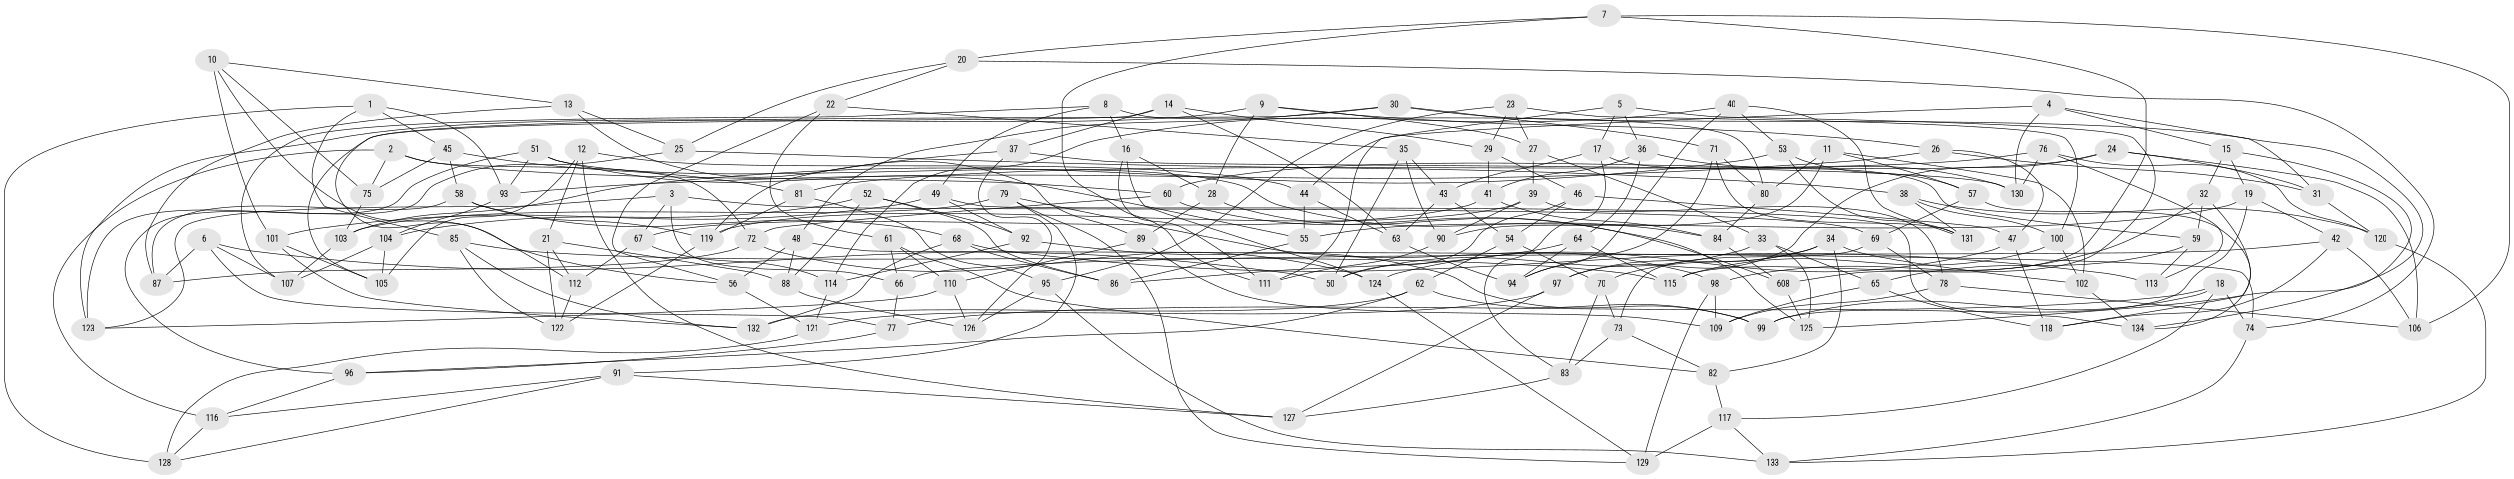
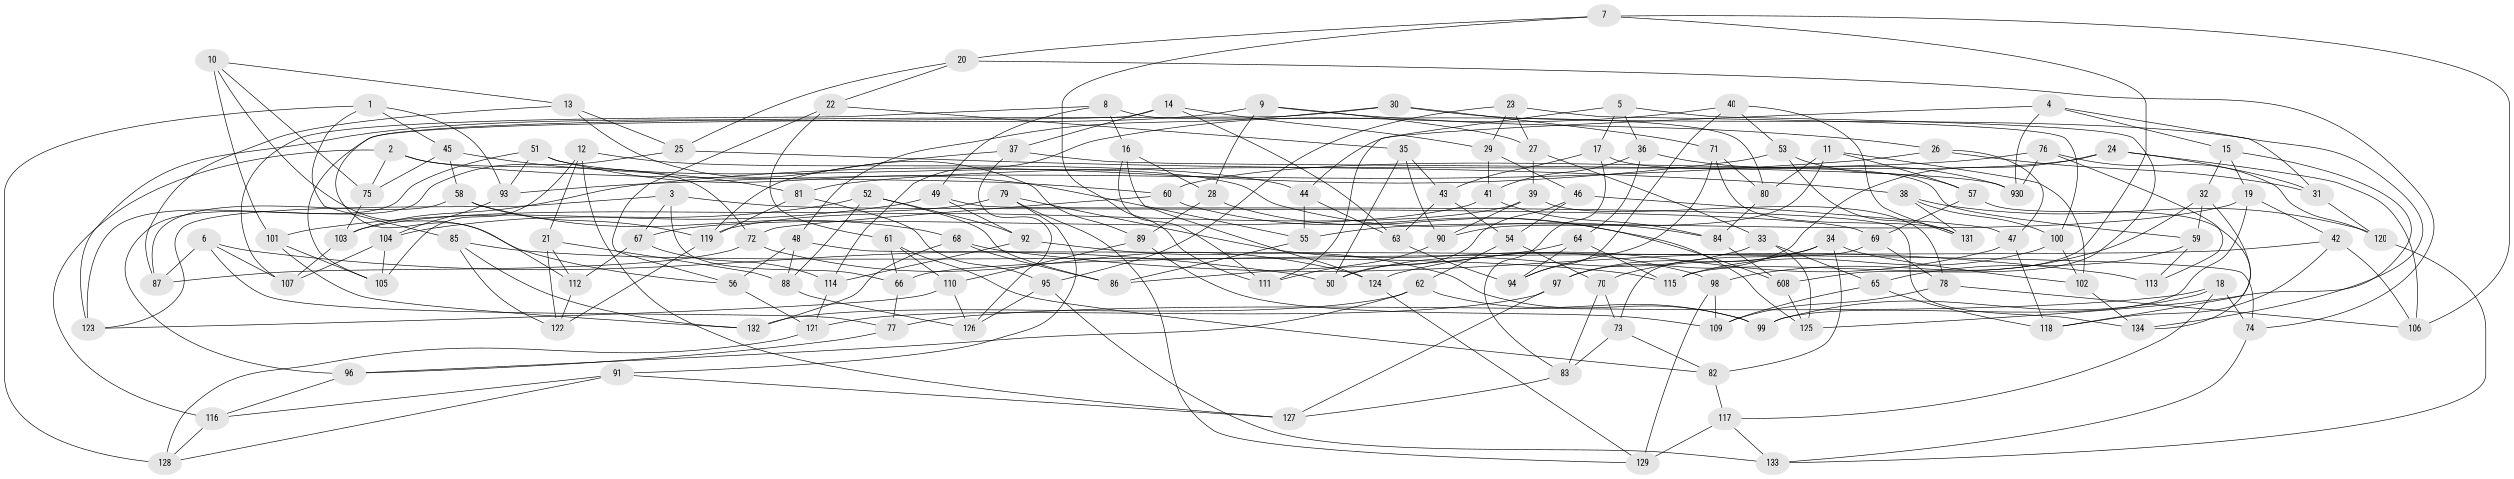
node "130": label "130" -> "930"
